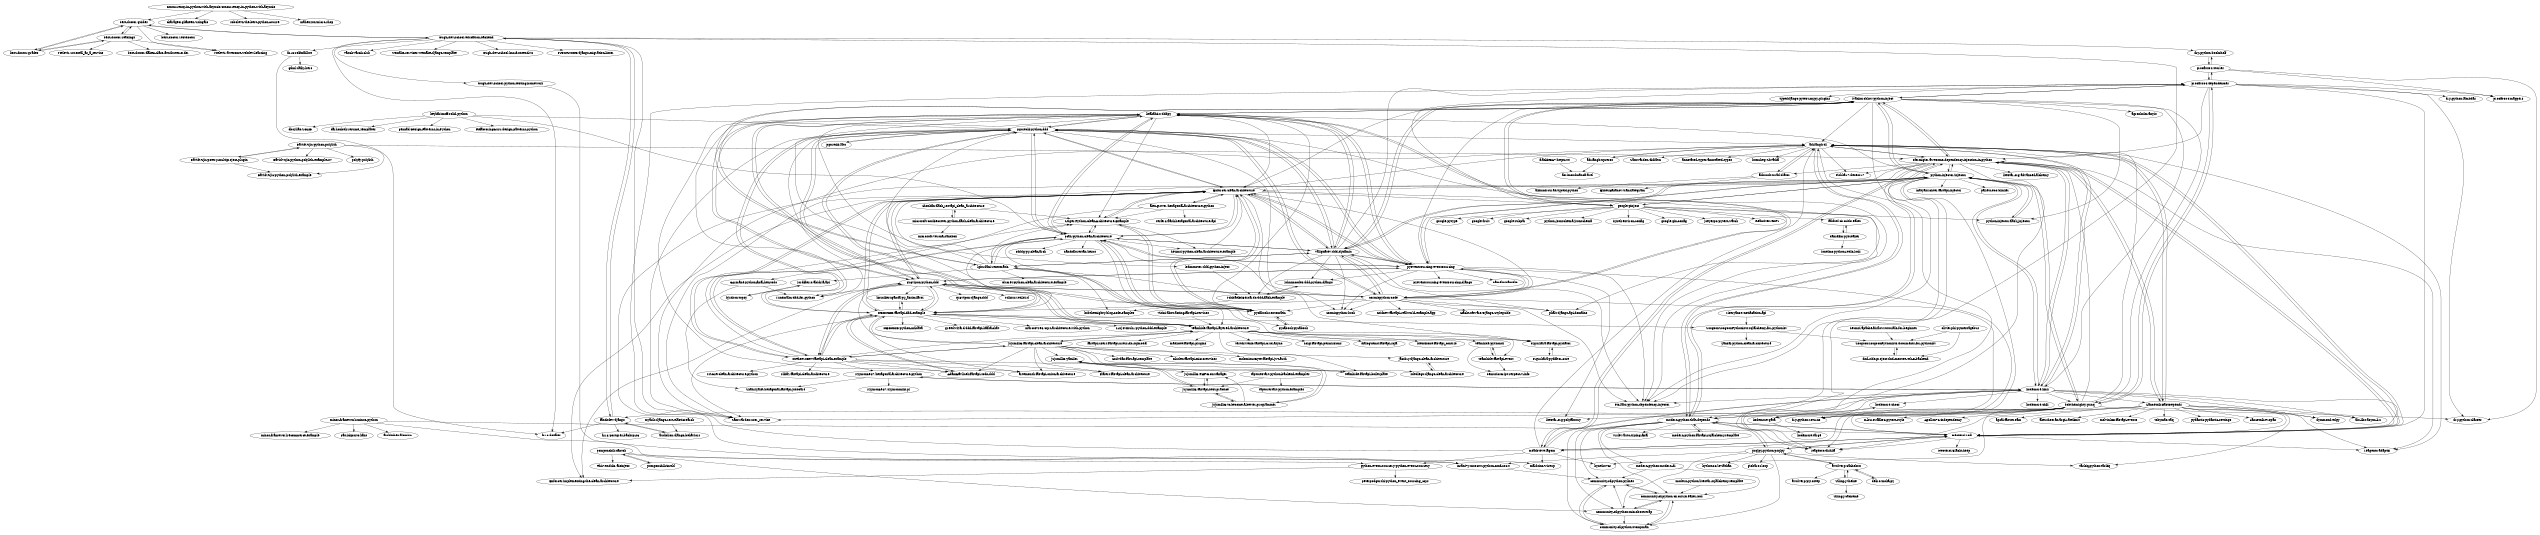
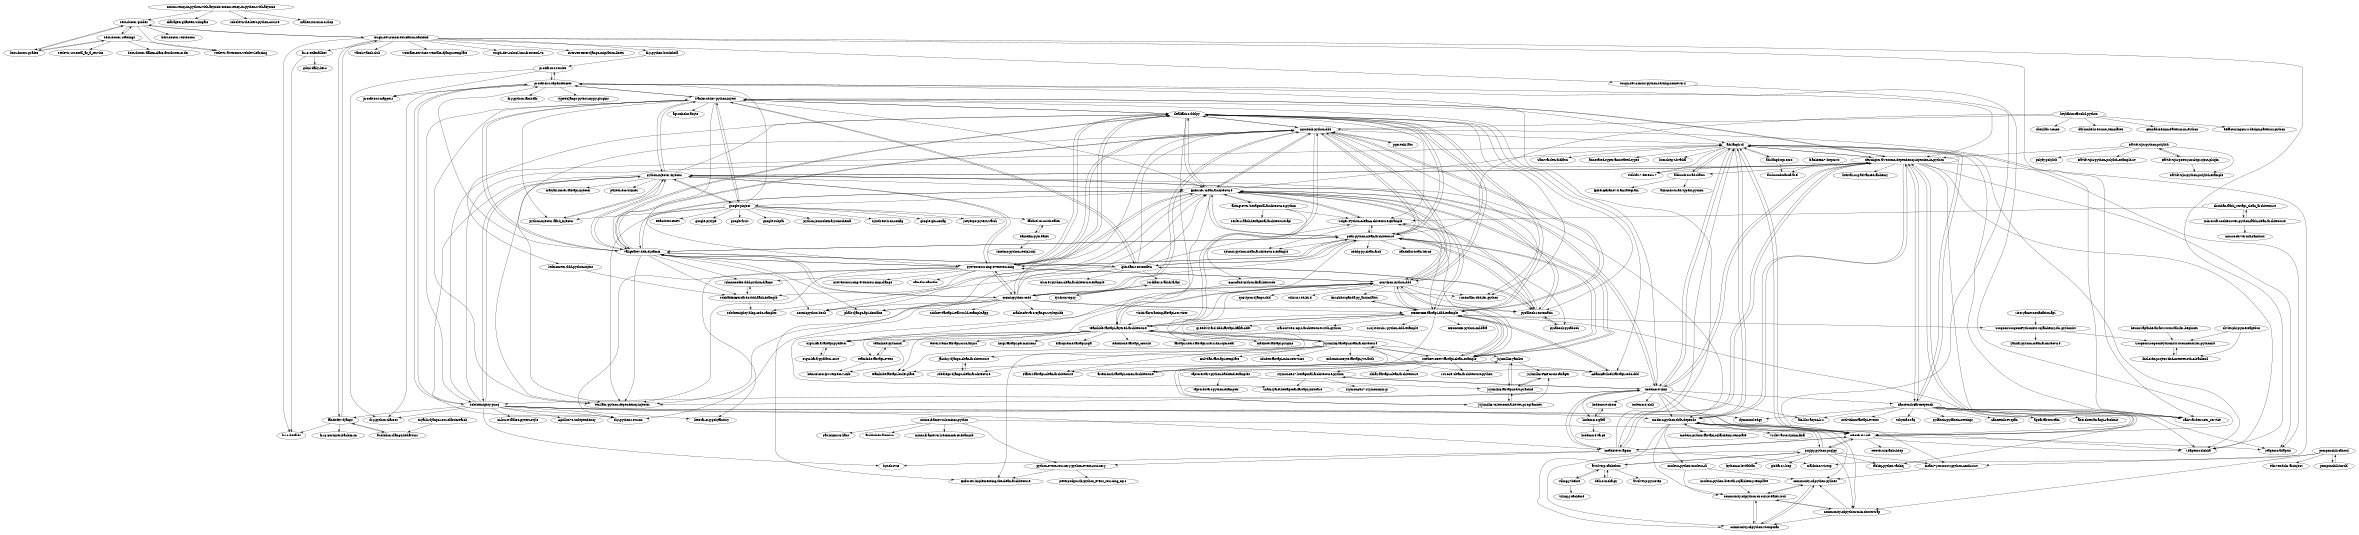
edge "proofit404/stories" -> "dry-python/bookshelf": removed
edge "heumsi/python-clean-architecture-example" -> "Enforcer/clean-architecture": now "iktakahiro/dddpy" -> "Enforcer/clean-architecture"
